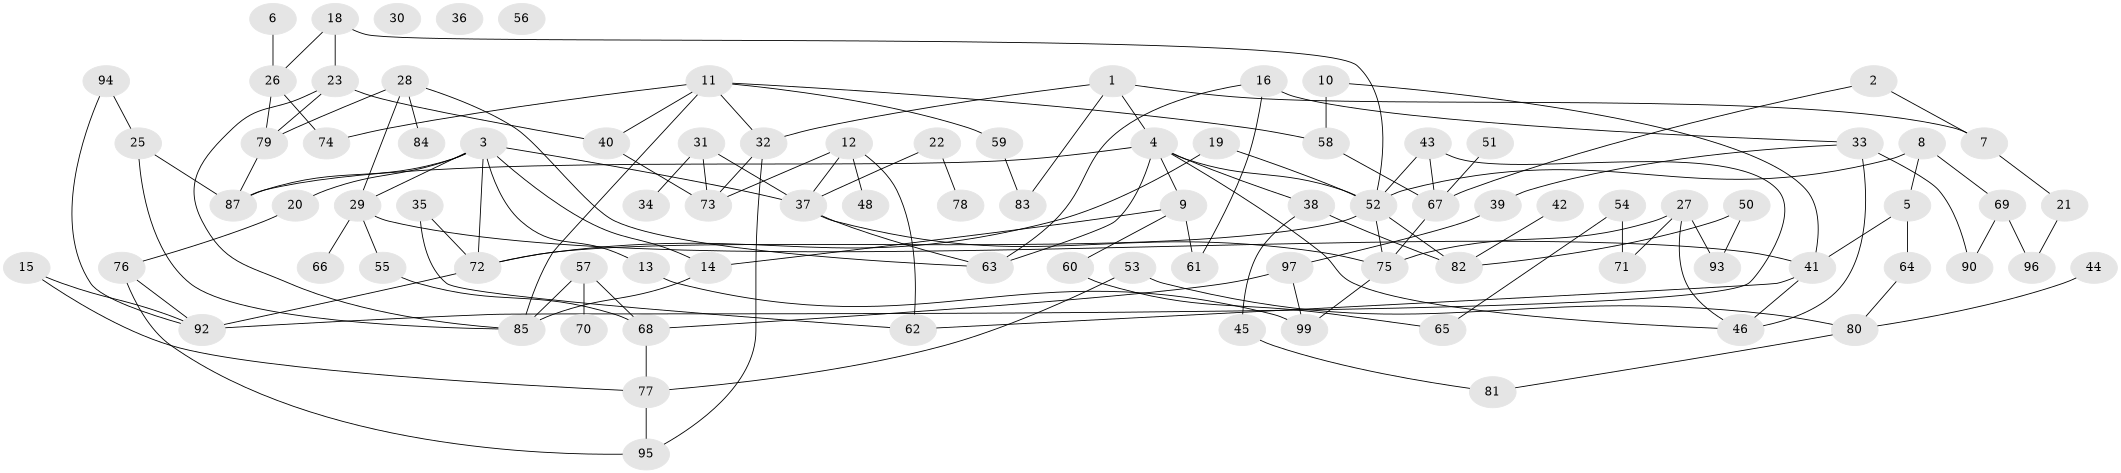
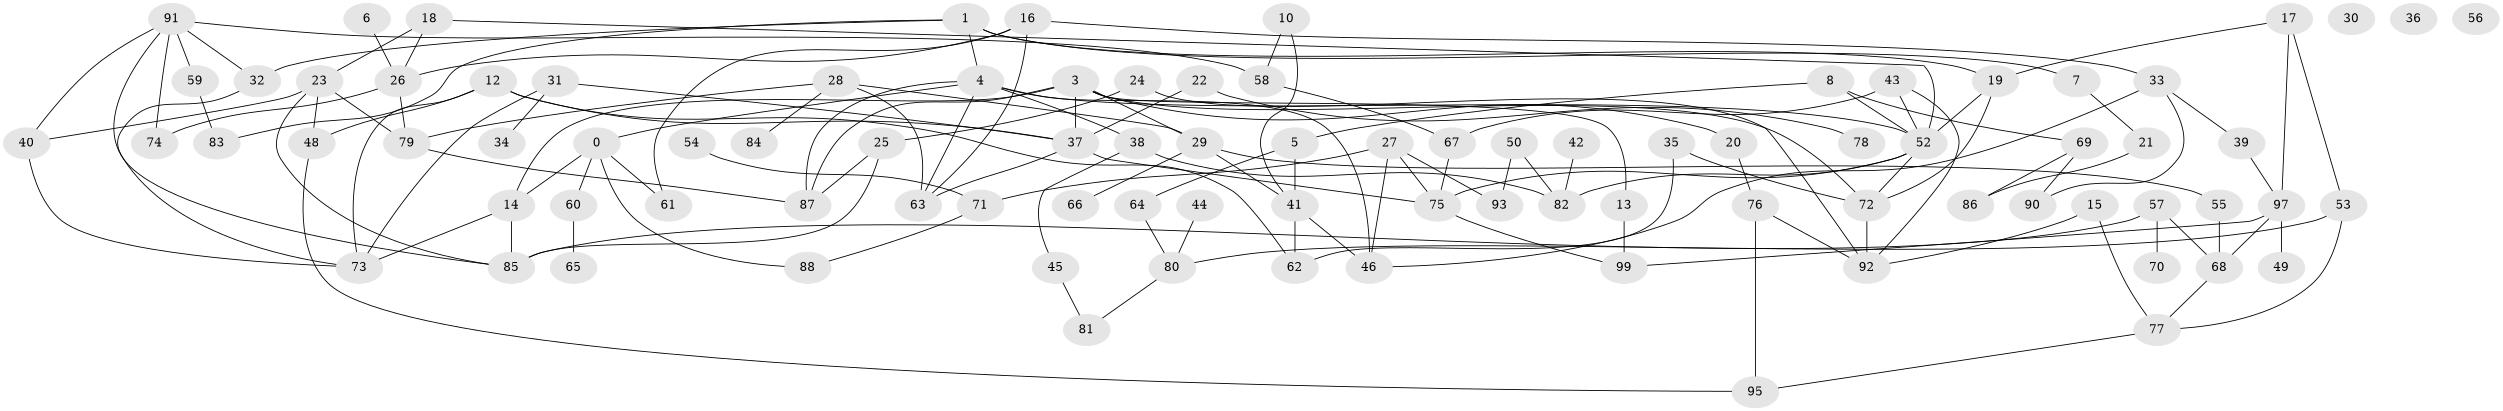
node "17": added
edge "1" -- "19": added
edge "16" -- "26": added
node "94": label "94" -> "24"
node "11": label "11" -> "91"
node "2": removed
edge "23" -- "48": added
node "51": removed
node "9": label "9" -> "0"
edge "14" -- "73": added
node "88": added
edge "54" -- "65": removed
node "96": label "96" -> "86"
node "49": added
edge "32" -- "95": now "48" -- "95"
